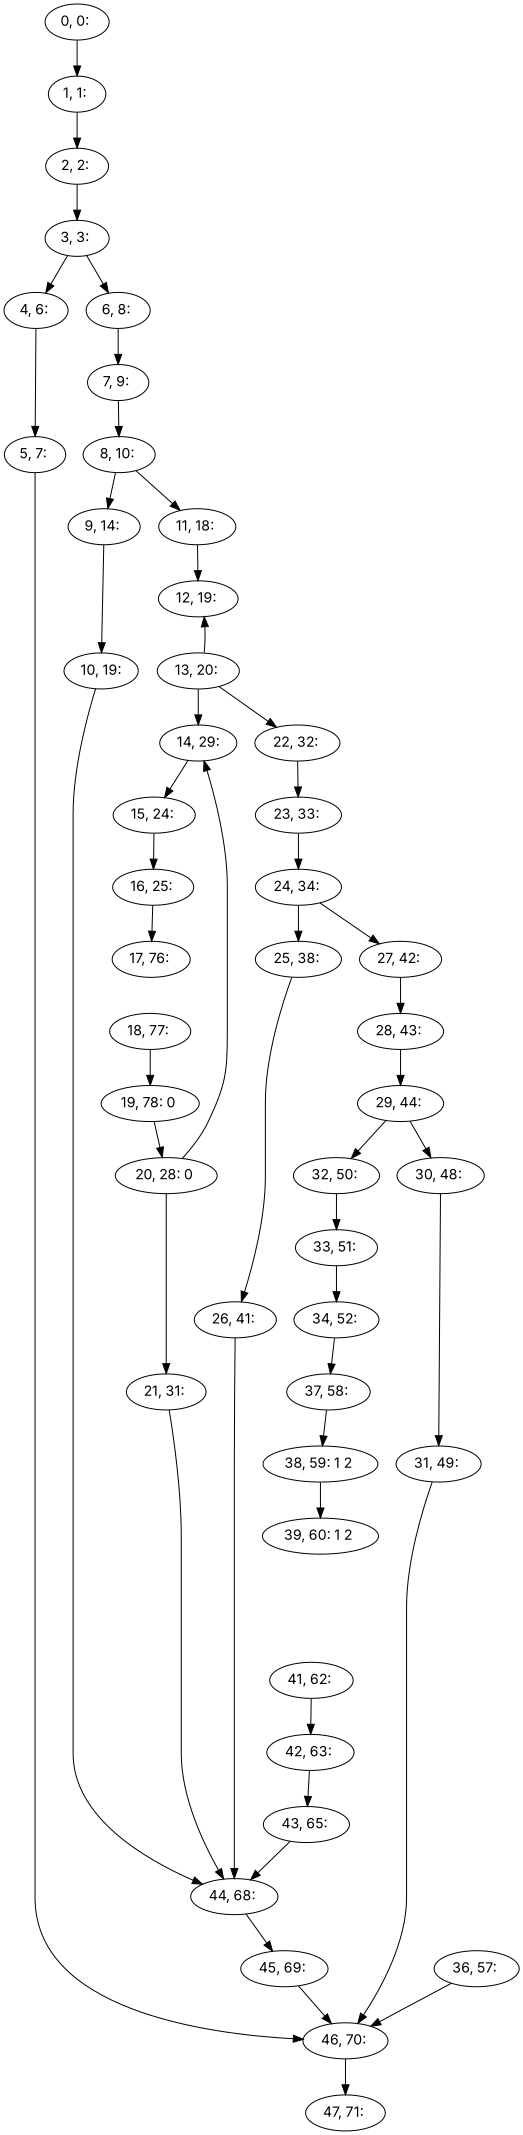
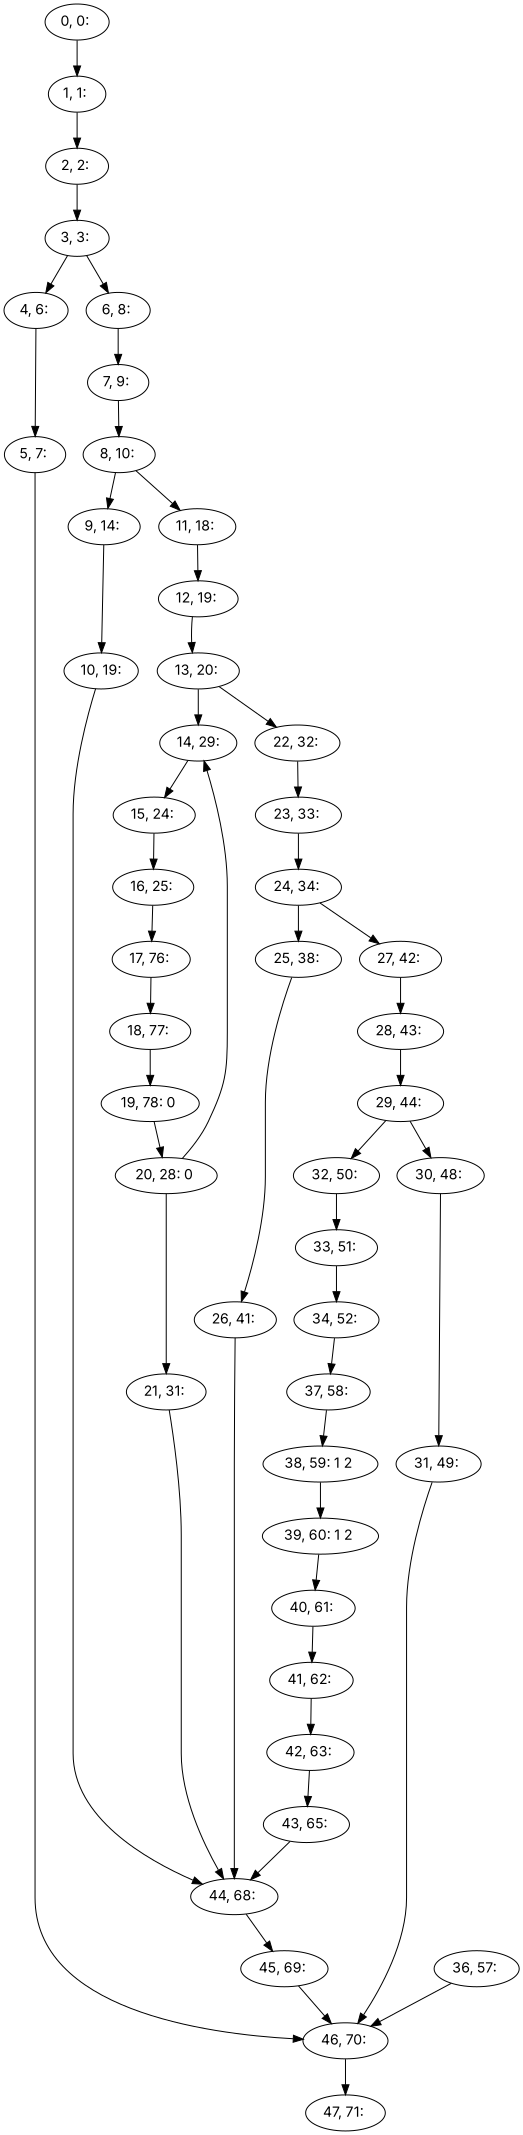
edge "13, 20:" -> "12, 19:": reversed
edge "17, 76:" -> "18, 77:": added
node "40, 61:": added
